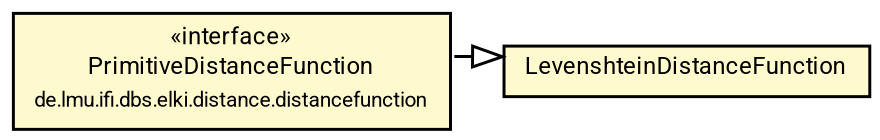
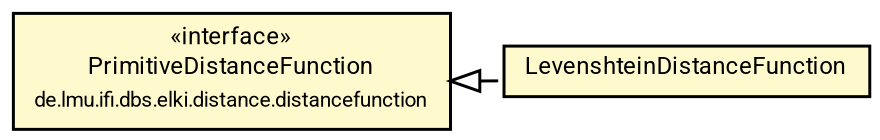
edge "PrimitiveDistanceFunction" -> "LevenshteinDistanceFunction": reversed
